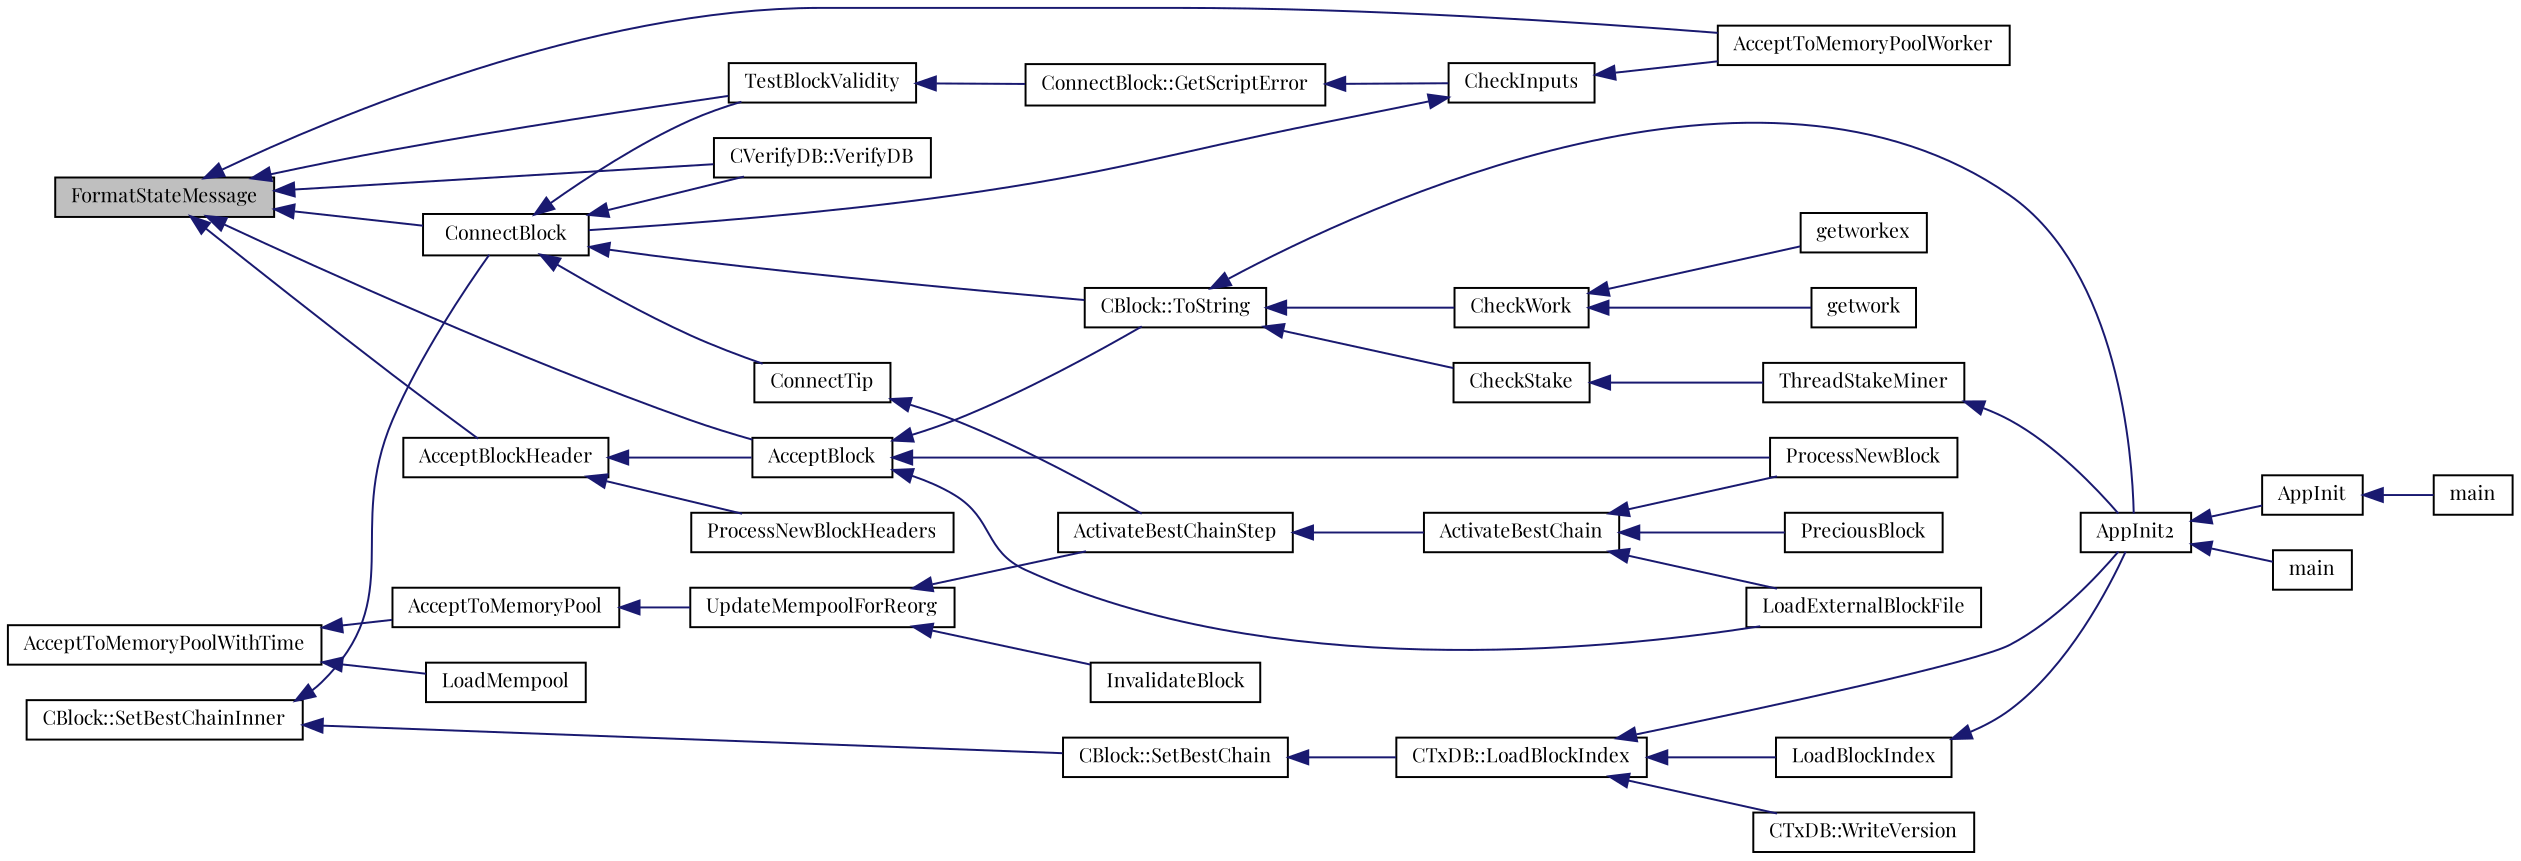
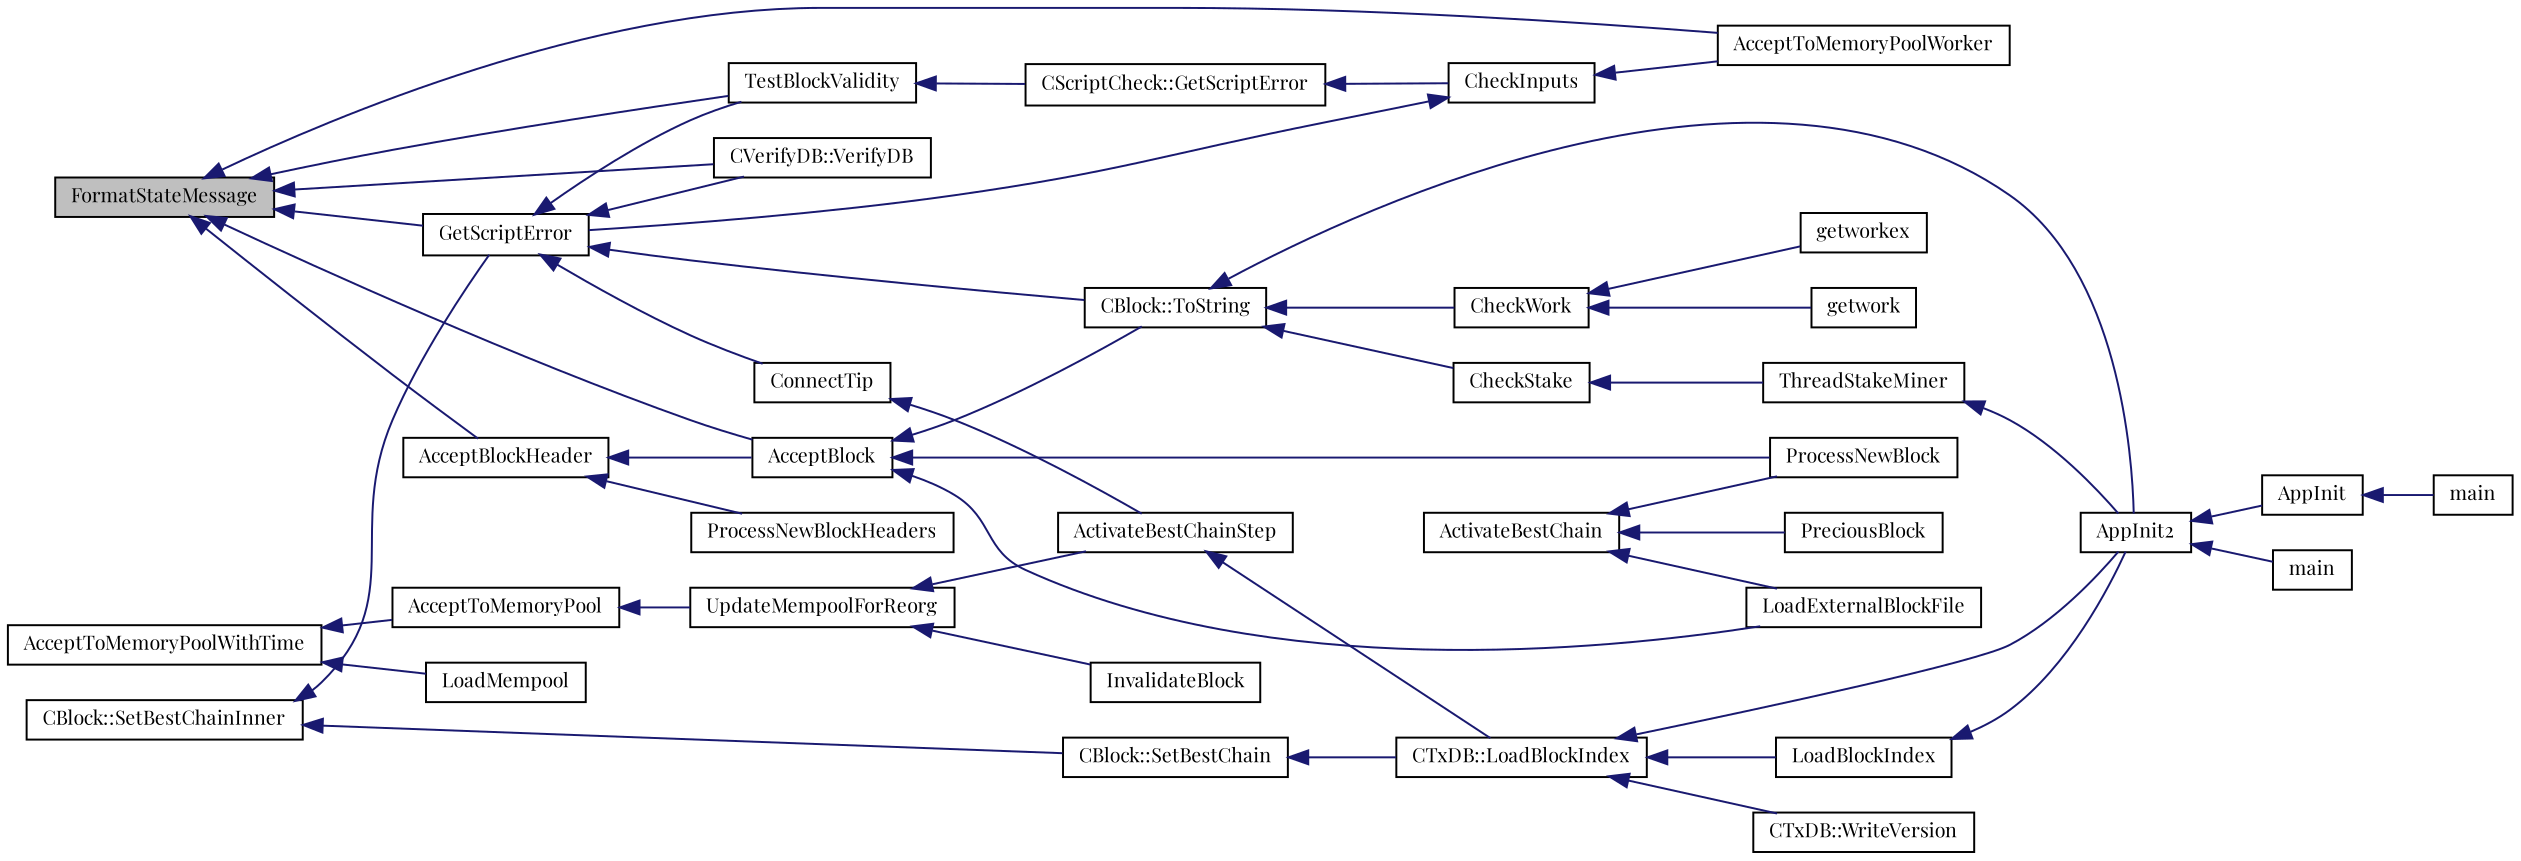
node "ConnectBlock::GetScriptError": label "ConnectBlock::GetScriptError" -> "CScriptCheck::GetScriptError"
node "ConnectBlock": label "ConnectBlock" -> "GetScriptError"
edge "ActivateBestChain" -> "ActivateBestChainStep": now "CTxDB::LoadBlockIndex" -> "ActivateBestChainStep"
